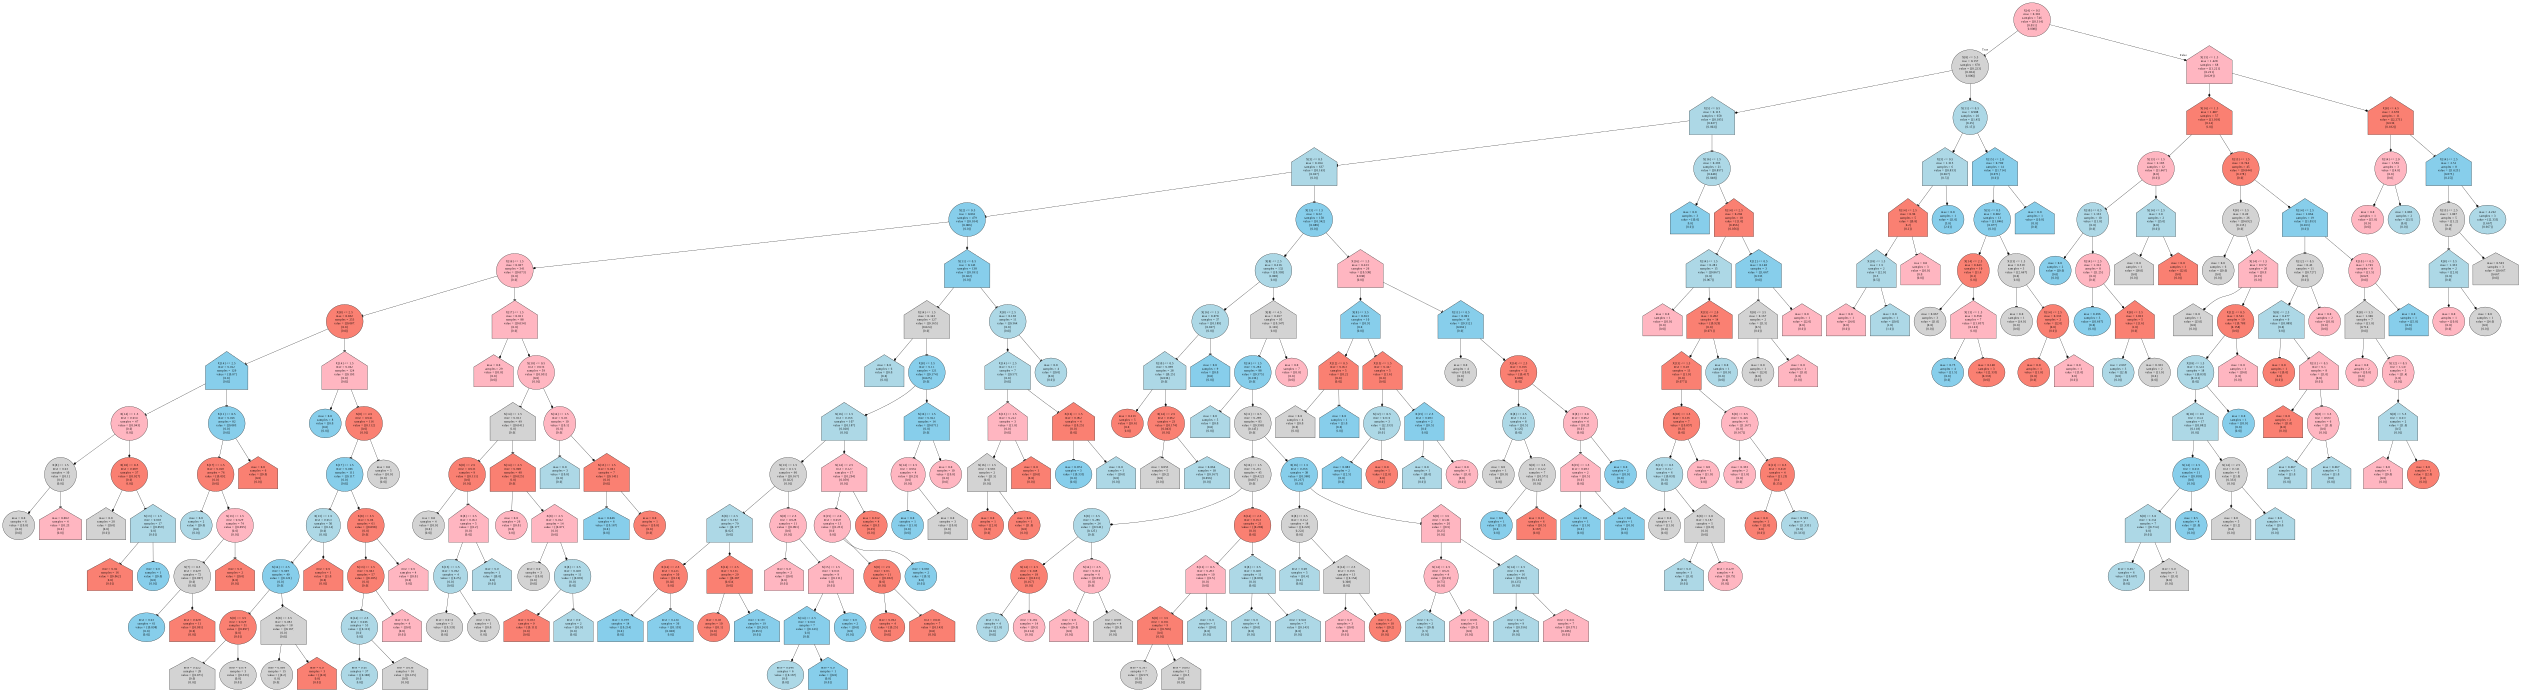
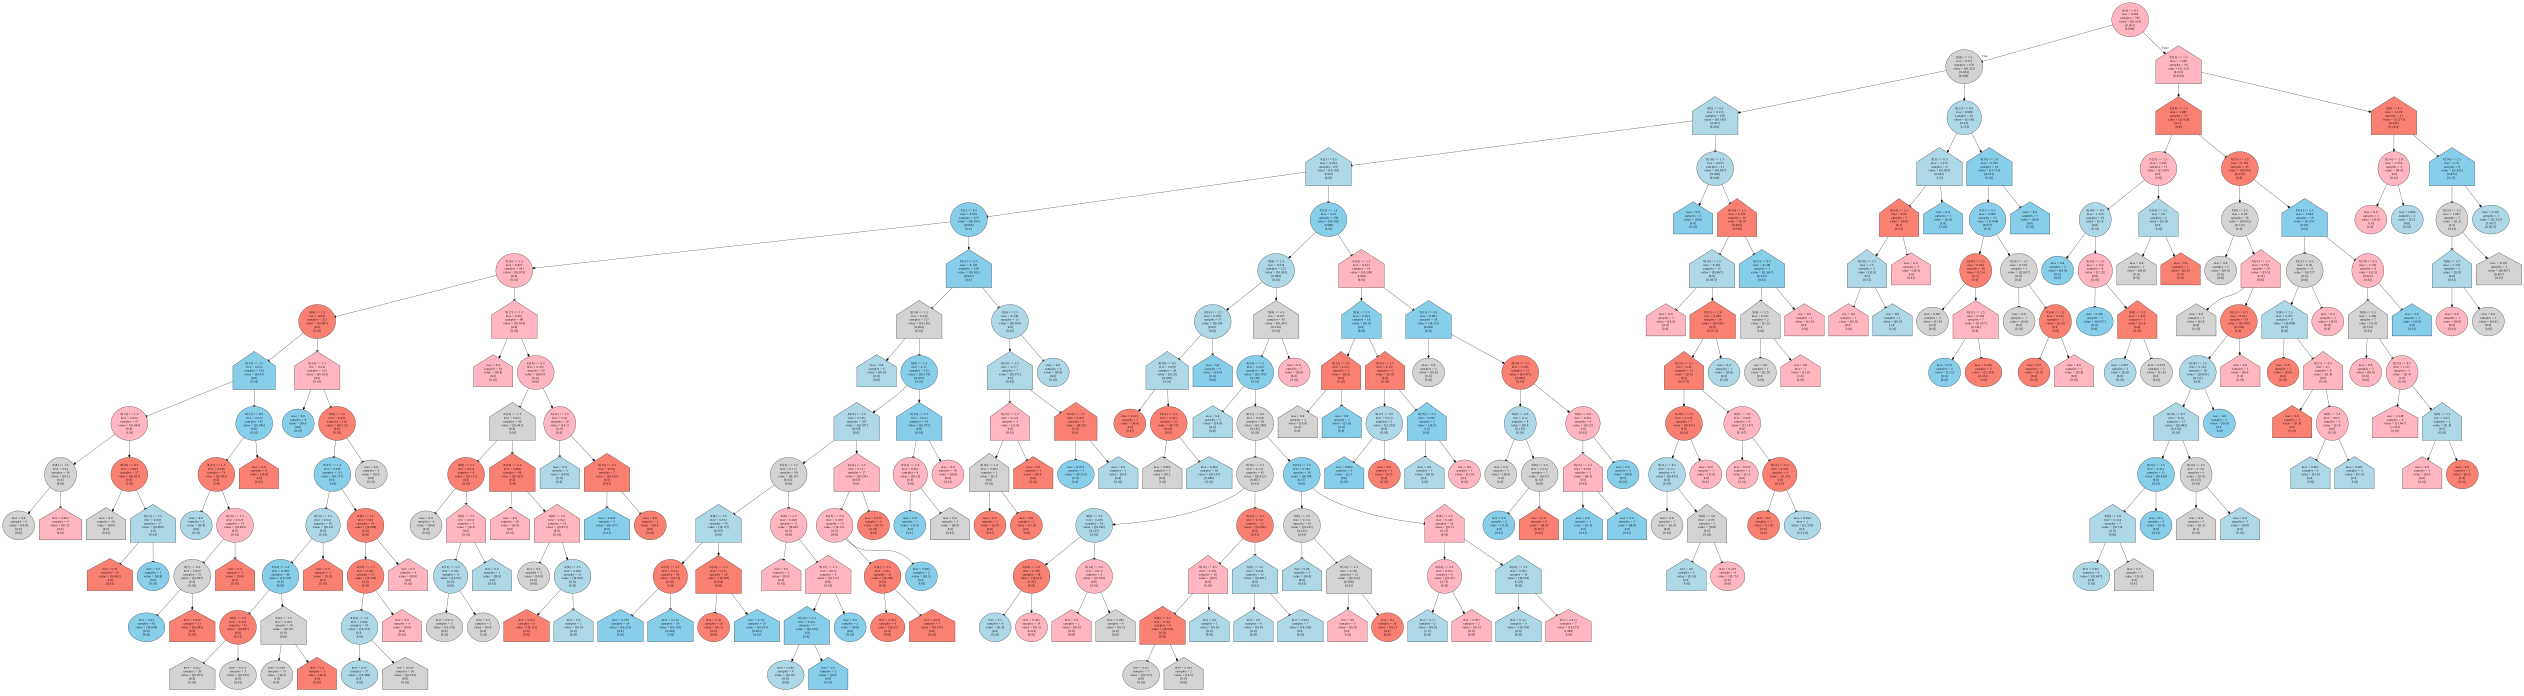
node "mse = 0.0 samples = 1 value = [[1.0] [3.0] [2.0]]": shape ellipse -> house
node "mse = 0.0 samples = 1 value = [[1.0] [1.0] [0.0]]": label "mse = 0.0 samples = 1 value = [[1.0] [1.0] [0.0]]" -> "mse = 0.0 mse = 1 value = [[1.0] [1.0] [0.0]]"
node "mse = 2.148 samples = 3 value = [[1.667] [1.333] [0.0]]": added
node "mse = 0.0 samples = 26 value = [[0.0] [0.0] [0.0]]": shape ellipse -> house
